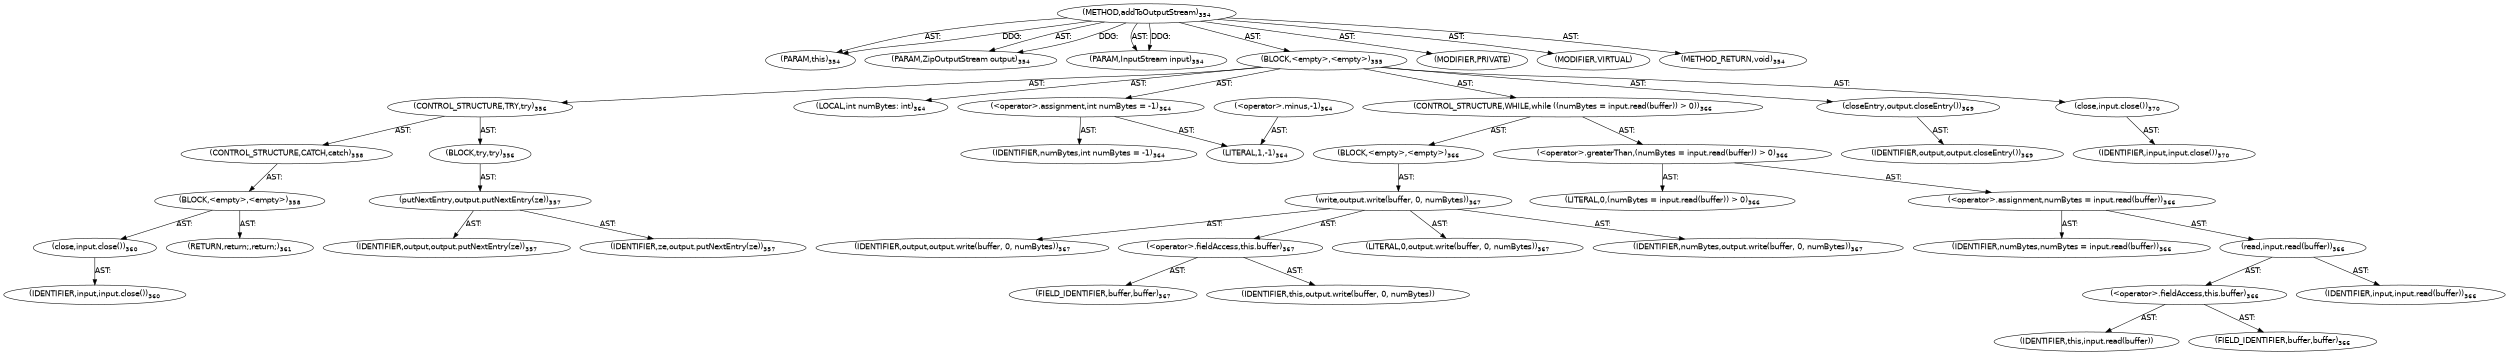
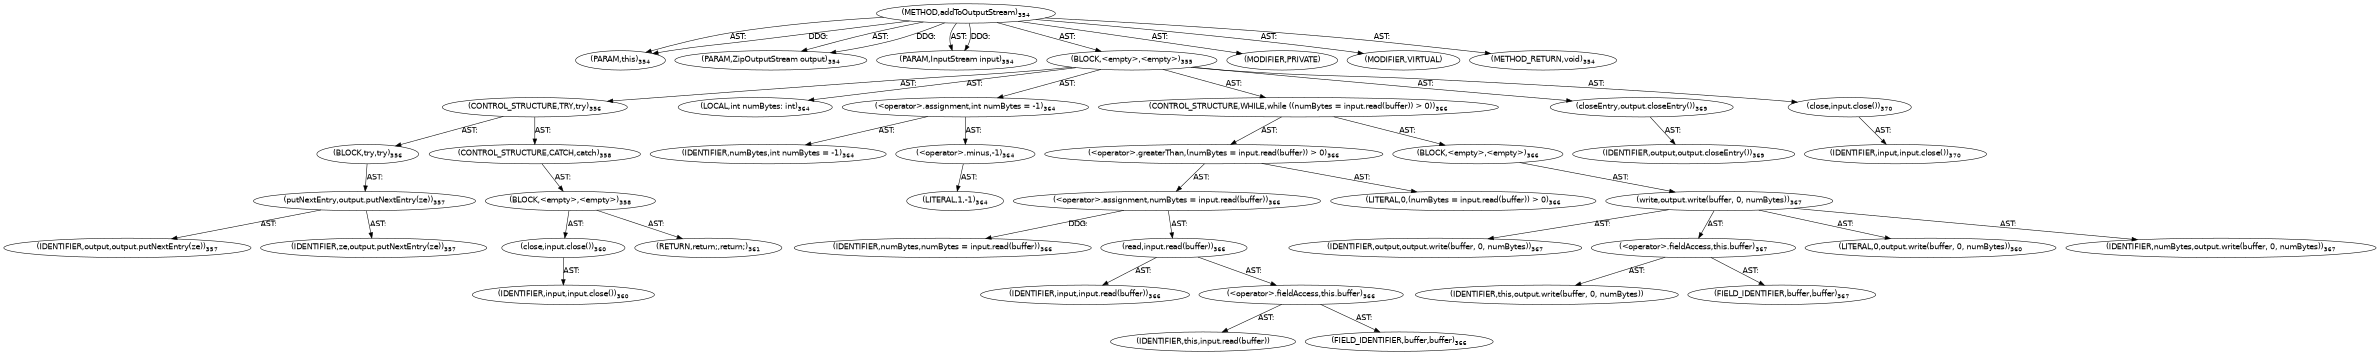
edge "(<operator>.assignment,int numBytes = -1)" -> "(LITERAL,1,-1)": now "(<operator>.assignment,int numBytes = -1)" -> "(<operator>.minus,-1)"
edge "(<operator>.assignment,numBytes = input.read(buffer))" -> "(IDENTIFIER,numBytes,numBytes = input.read(buffer))": label "AST: " -> "DDG: "
node "(LITERAL,0,output.write(buffer, 0, numBytes))": text "367" -> "360"
